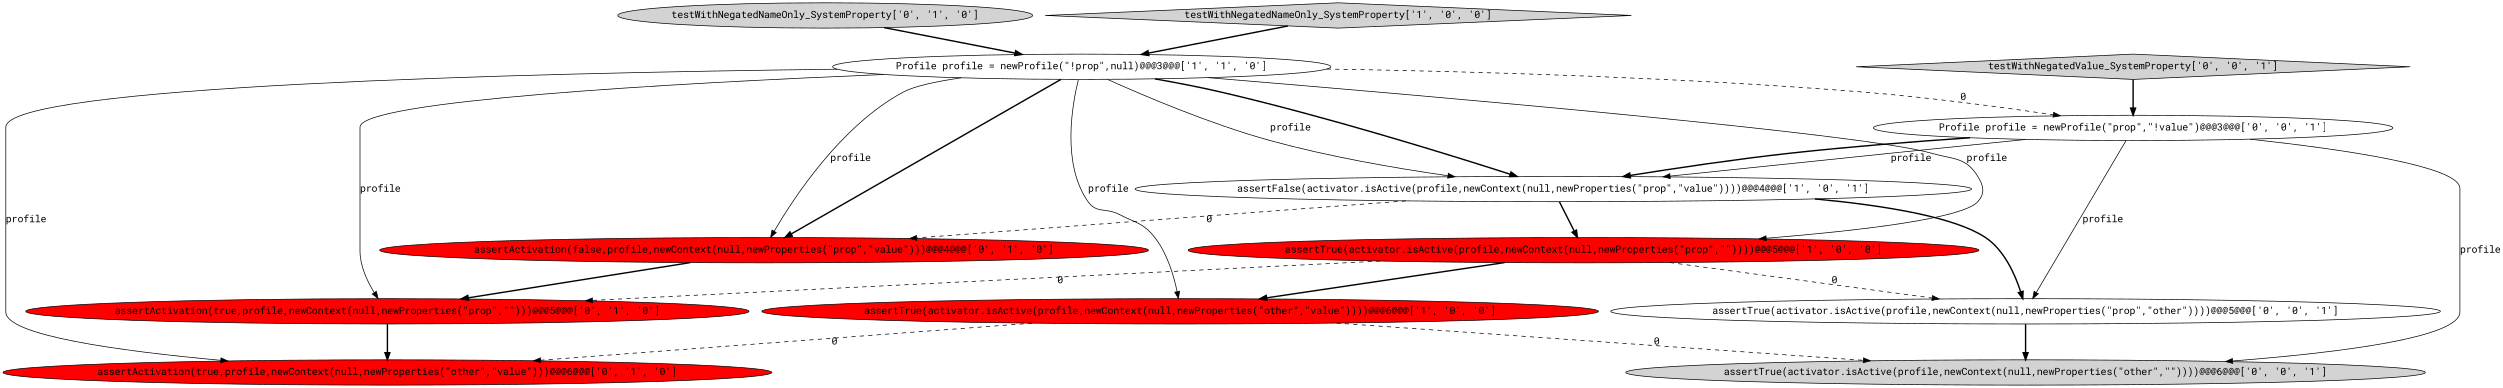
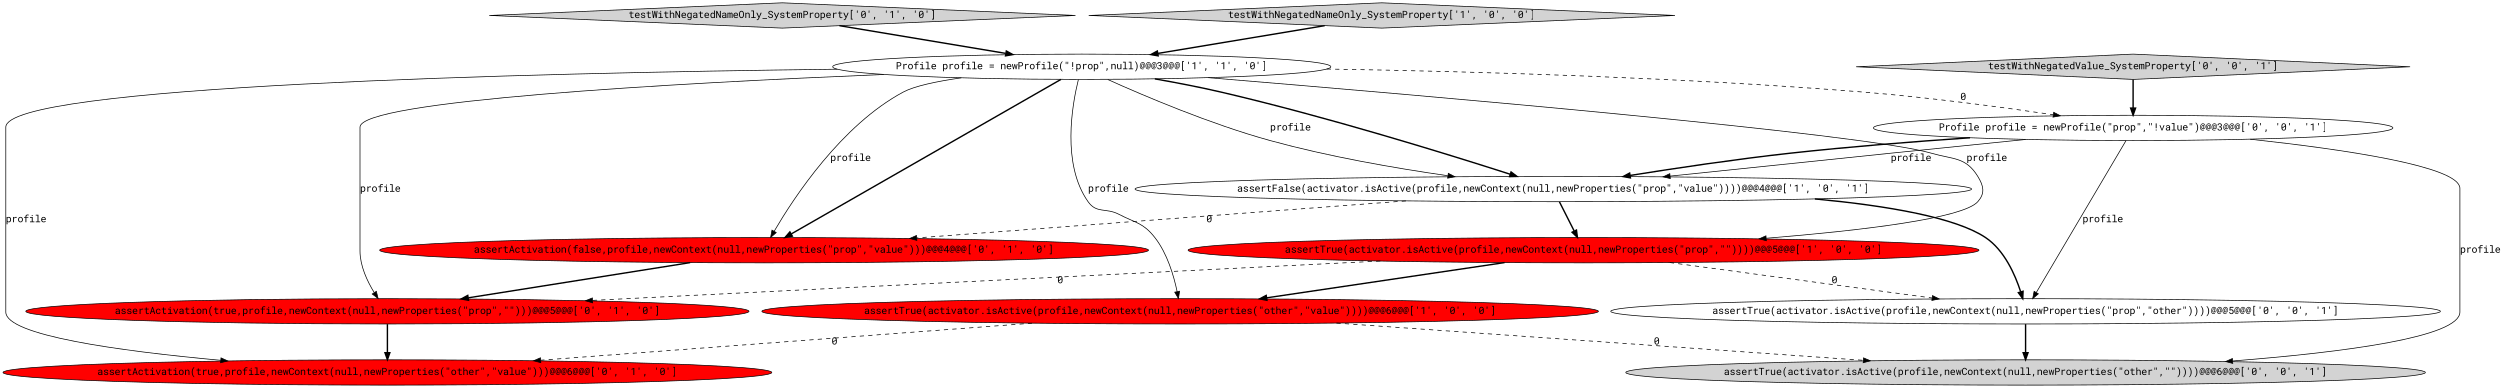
node "testWithNegatedNameOnly_SystemProperty['0', '1', '0']": shape ellipse -> diamond
